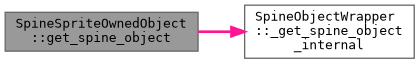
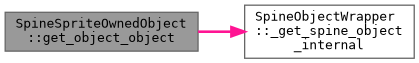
node "SpineSpriteOwnedObject ::get_spine_object": label "SpineSpriteOwnedObject ::get_spine_object" -> "SpineSpriteOwnedObject ::get_object_object"
